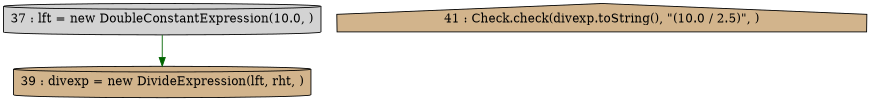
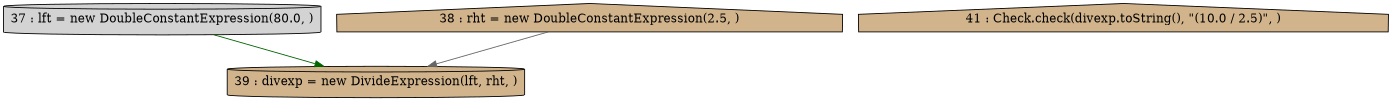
node "37 : lft = new DoubleConstantExpression(10.0, )": label "37 : lft = new DoubleConstantExpression(10.0, )" -> "37 : lft = new DoubleConstantExpression(80.0, )"
node "38 : rht = new DoubleConstantExpression(2.5, )": added
